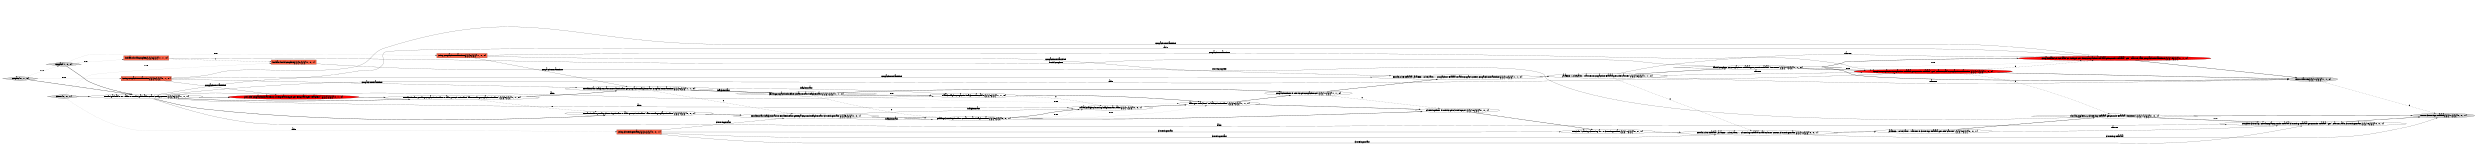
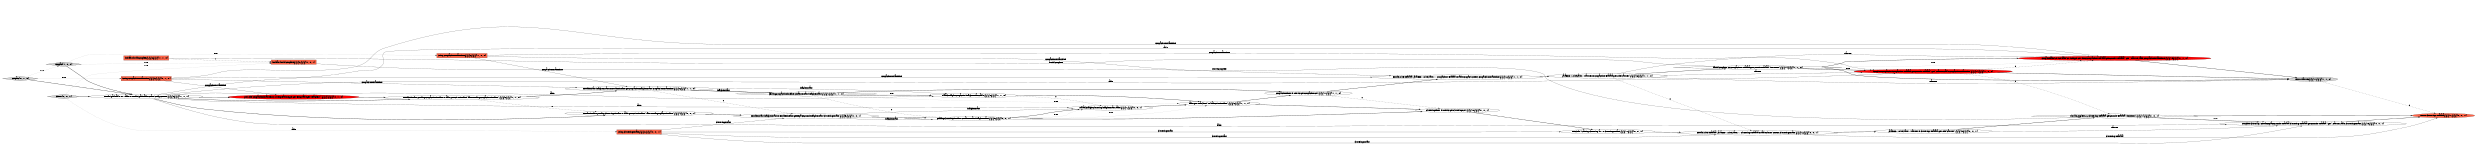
edge "compact['1', '0', '0']" -> "boolean shouldComplete@@@2@@@['1', '1', '0']": now "compact['1', '0', '0']" -> "boolean shouldComplete@@@2@@@['0', '0', '1']"
node "return clusteringMetadata@@@17@@@['0', '0', '1']": fillcolor lightgray -> tomato
